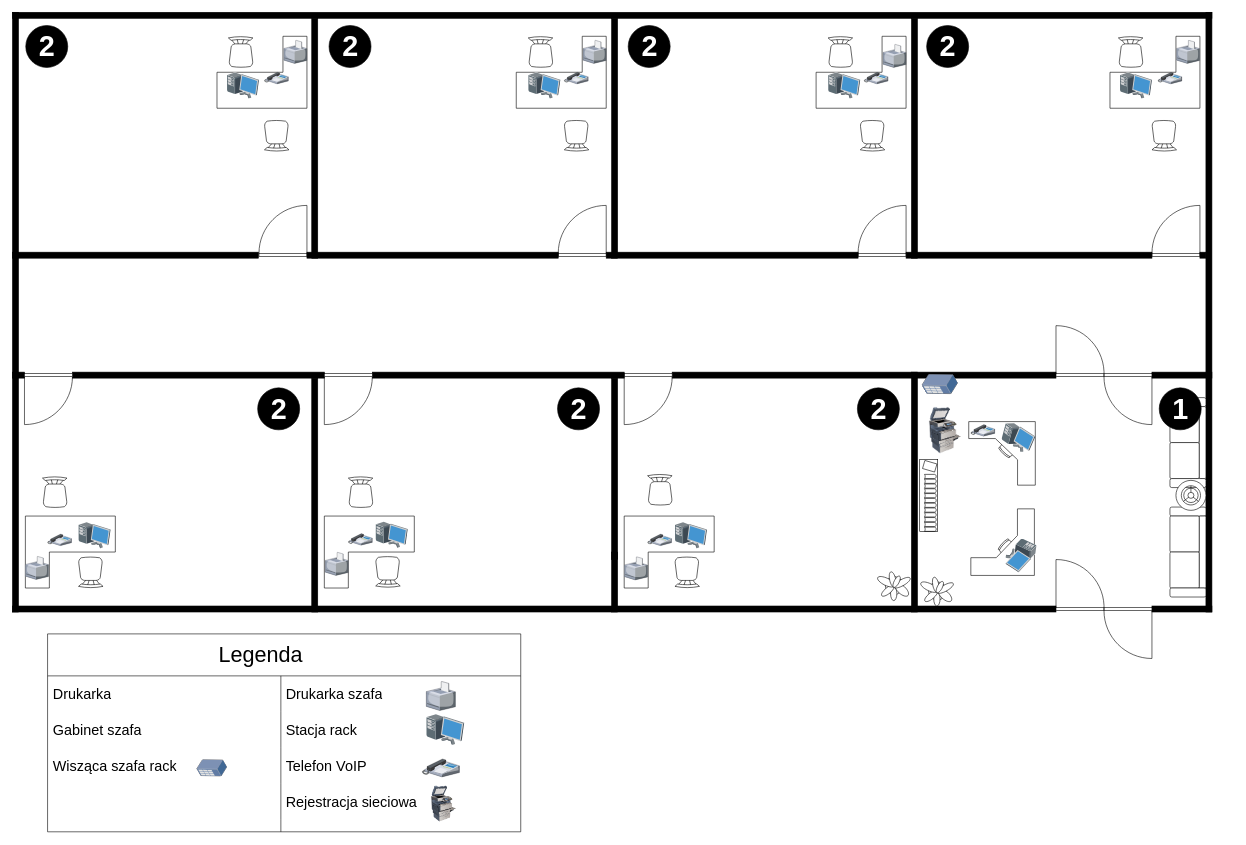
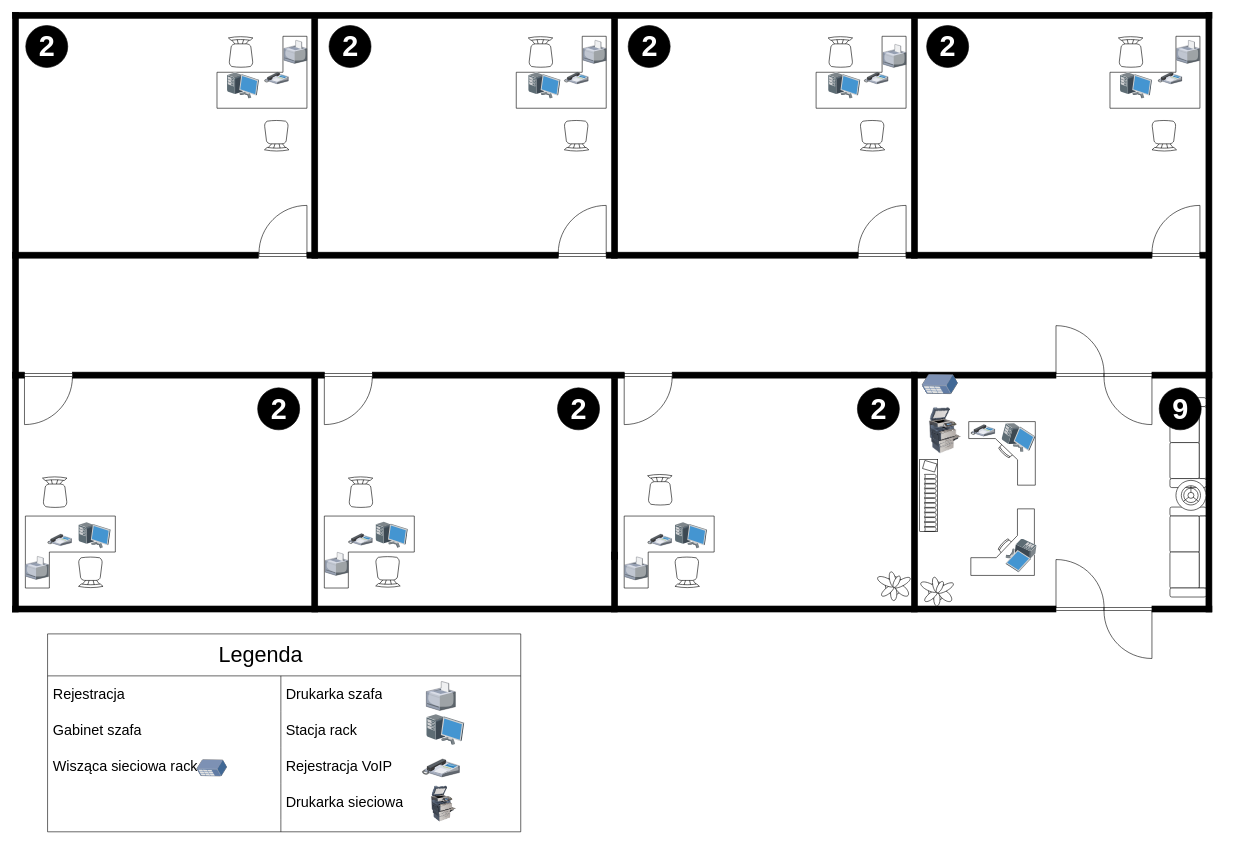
node "1": label "1" -> "9"
node "Drukarka": label "Drukarka" -> "Rejestracja"
node "Wisząca szafa rack": label "Wisząca szafa rack" -> "Wisząca sieciowa rack"
node "Telefon VoIP": label "Telefon VoIP" -> "Rejestracja VoIP"
node "Rejestracja sieciowa": label "Rejestracja sieciowa" -> "Drukarka sieciowa"
